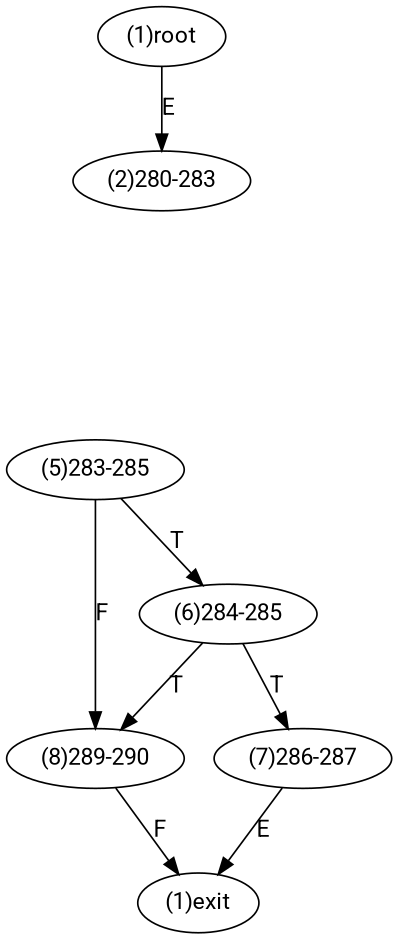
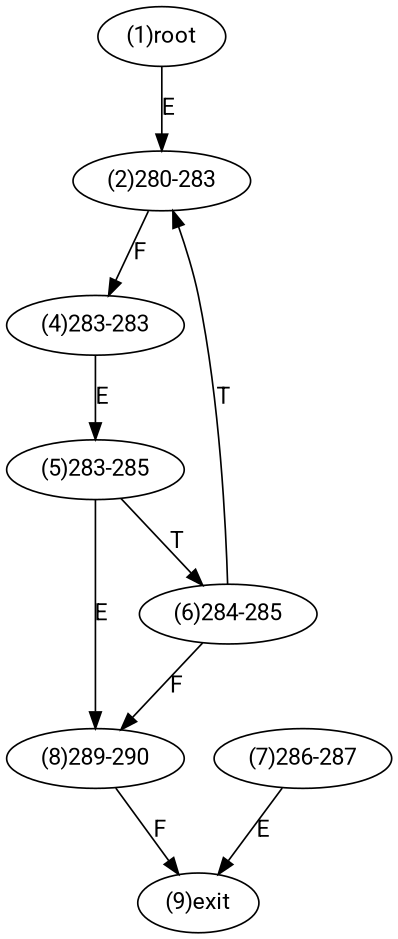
node "(4)283-283": added
edge "(5)283-285" -> "(8)289-290": label "F" -> "E"
edge "(6)284-285" -> "(7)286-287": now "(6)284-285" -> "(2)280-283"
edge "(6)284-285" -> "(8)289-290": label "T" -> "F"
node "(1)exit": label "(1)exit" -> "(9)exit"
